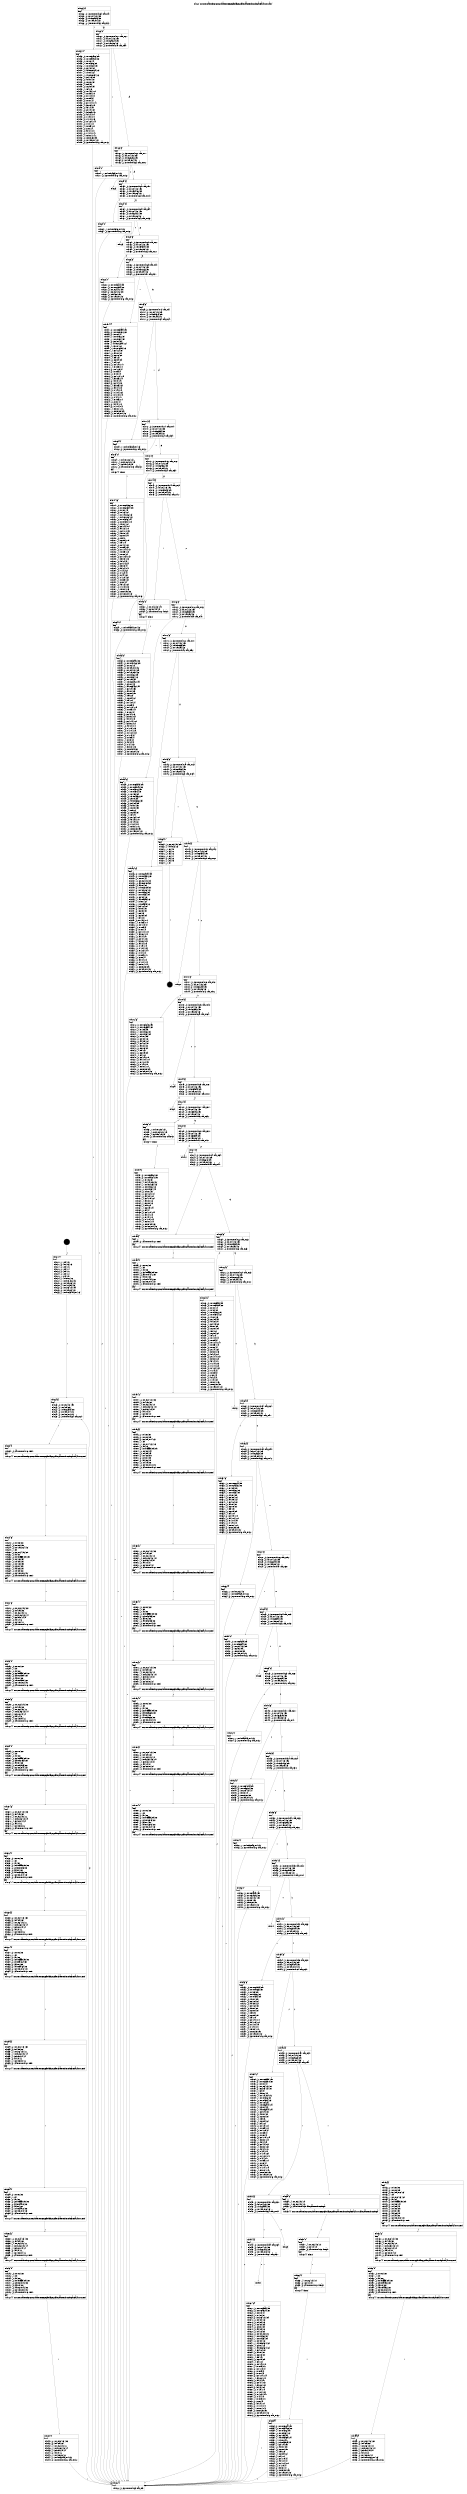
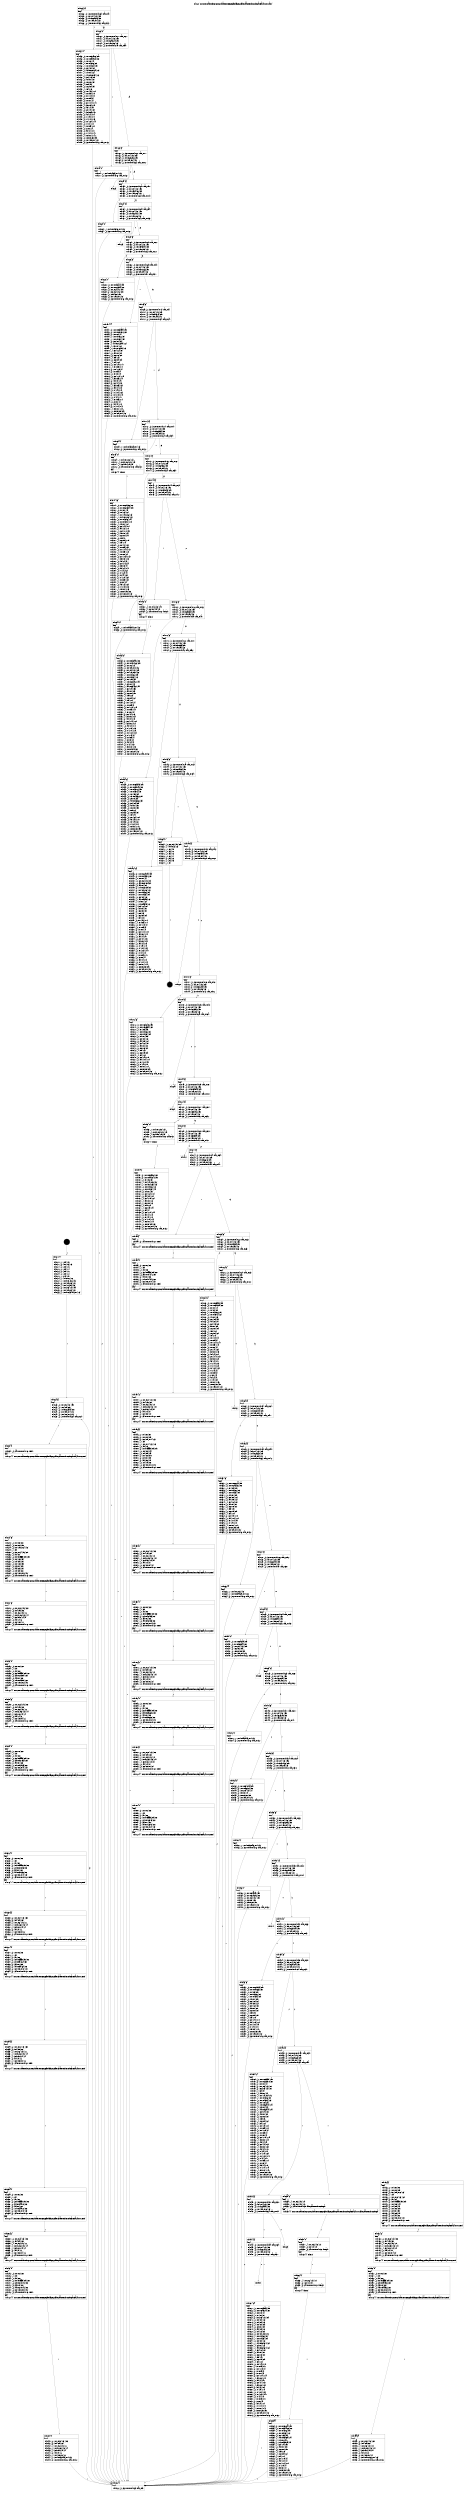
node "0x402307 [33]": removed
